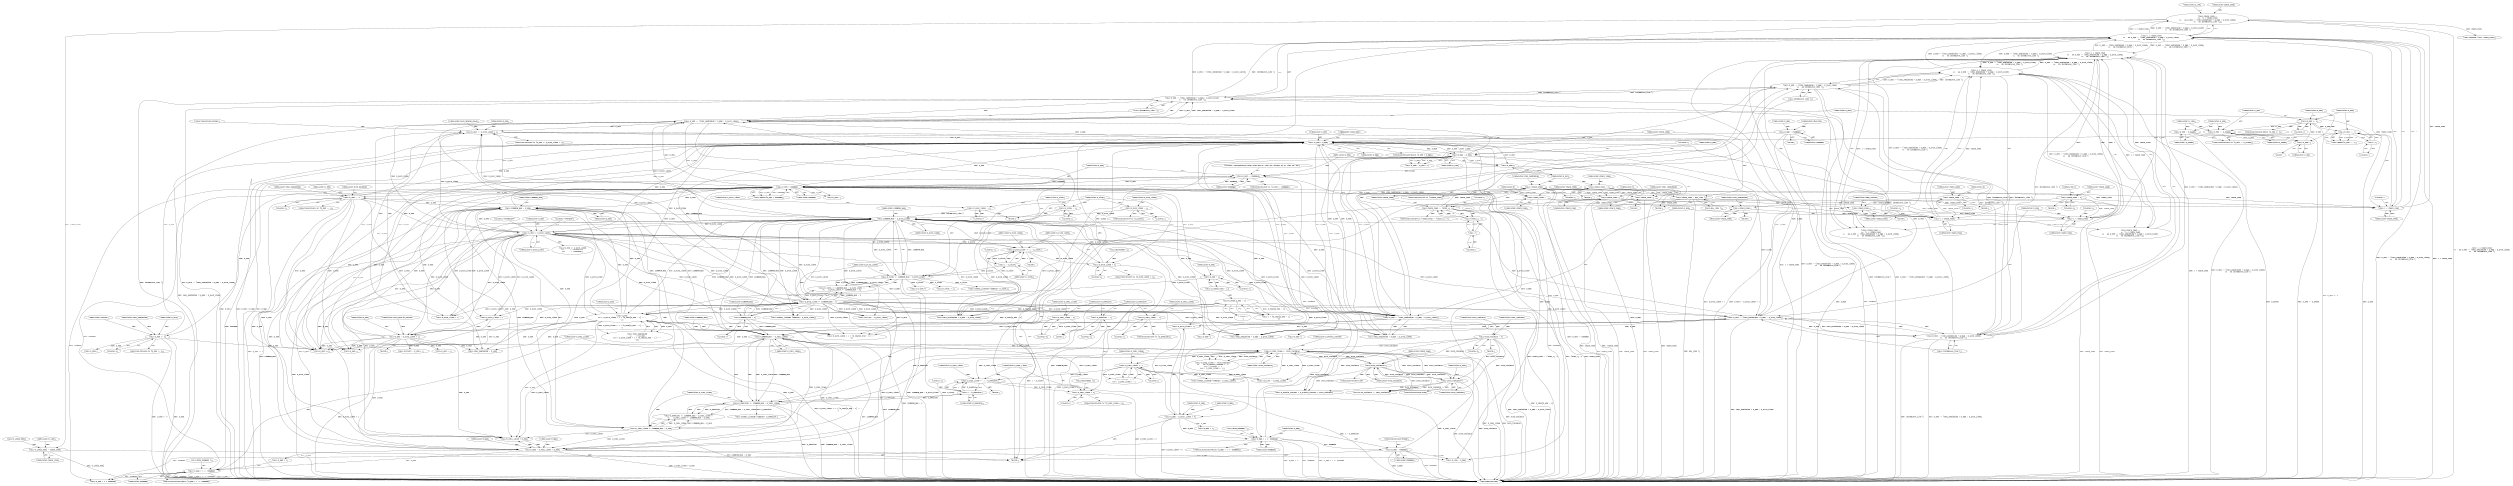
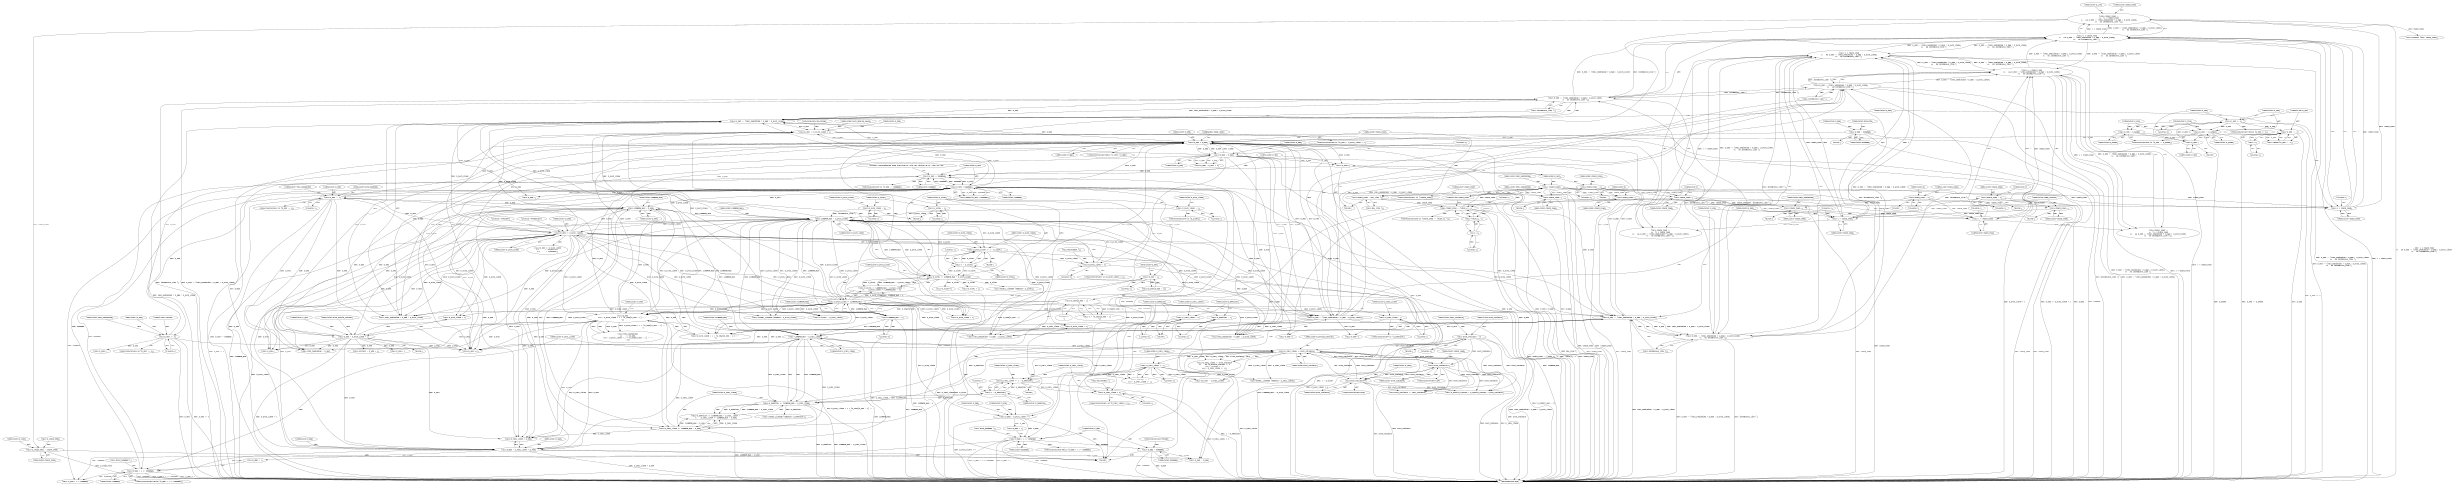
edge "(Call,p_repl_lines >= LINENUM_MAX - p_end)" -> "(Call,p_max = p_repl_lines + p_end)": now "(Literal,6)" -> "(Call,p_max = p_repl_lines + p_end)"
